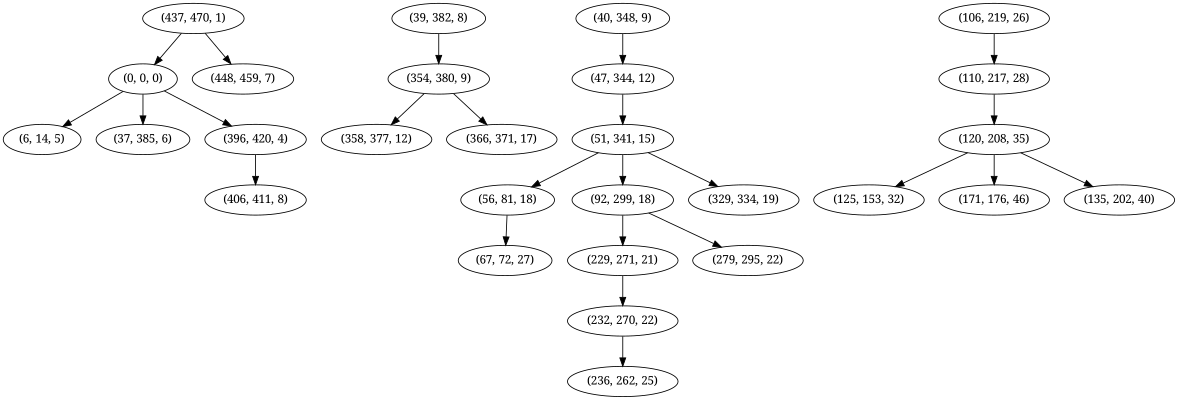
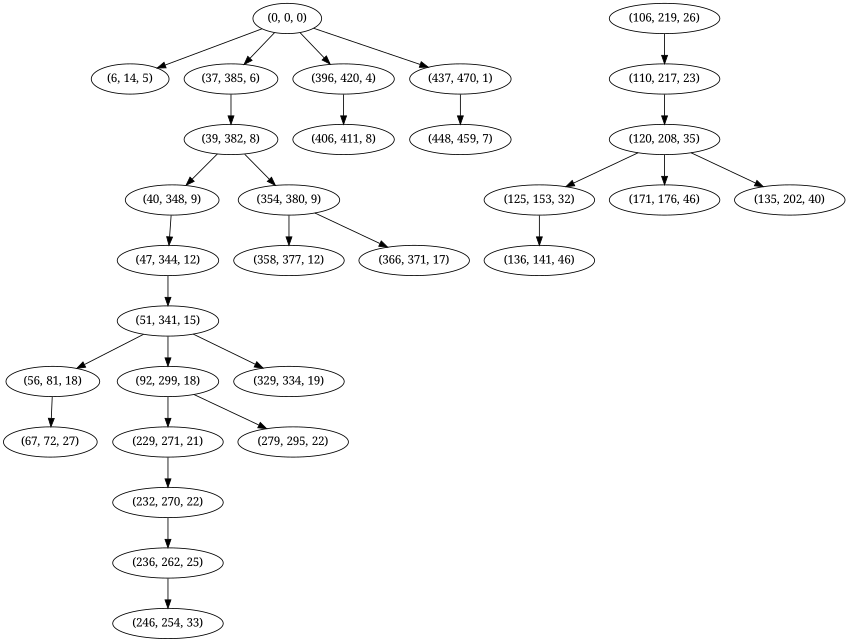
edge "(437, 470, 1)" -> "(0, 0, 0)": reversed
node "(110, 217, 28)": label "(110, 217, 28)" -> "(110, 217, 23)"
edge "(37, 385, 6)" -> "(39, 382, 8)": added
edge "(39, 382, 8)" -> "(40, 348, 9)": added
node "(136, 141, 46)": added
node "(246, 254, 33)": added
